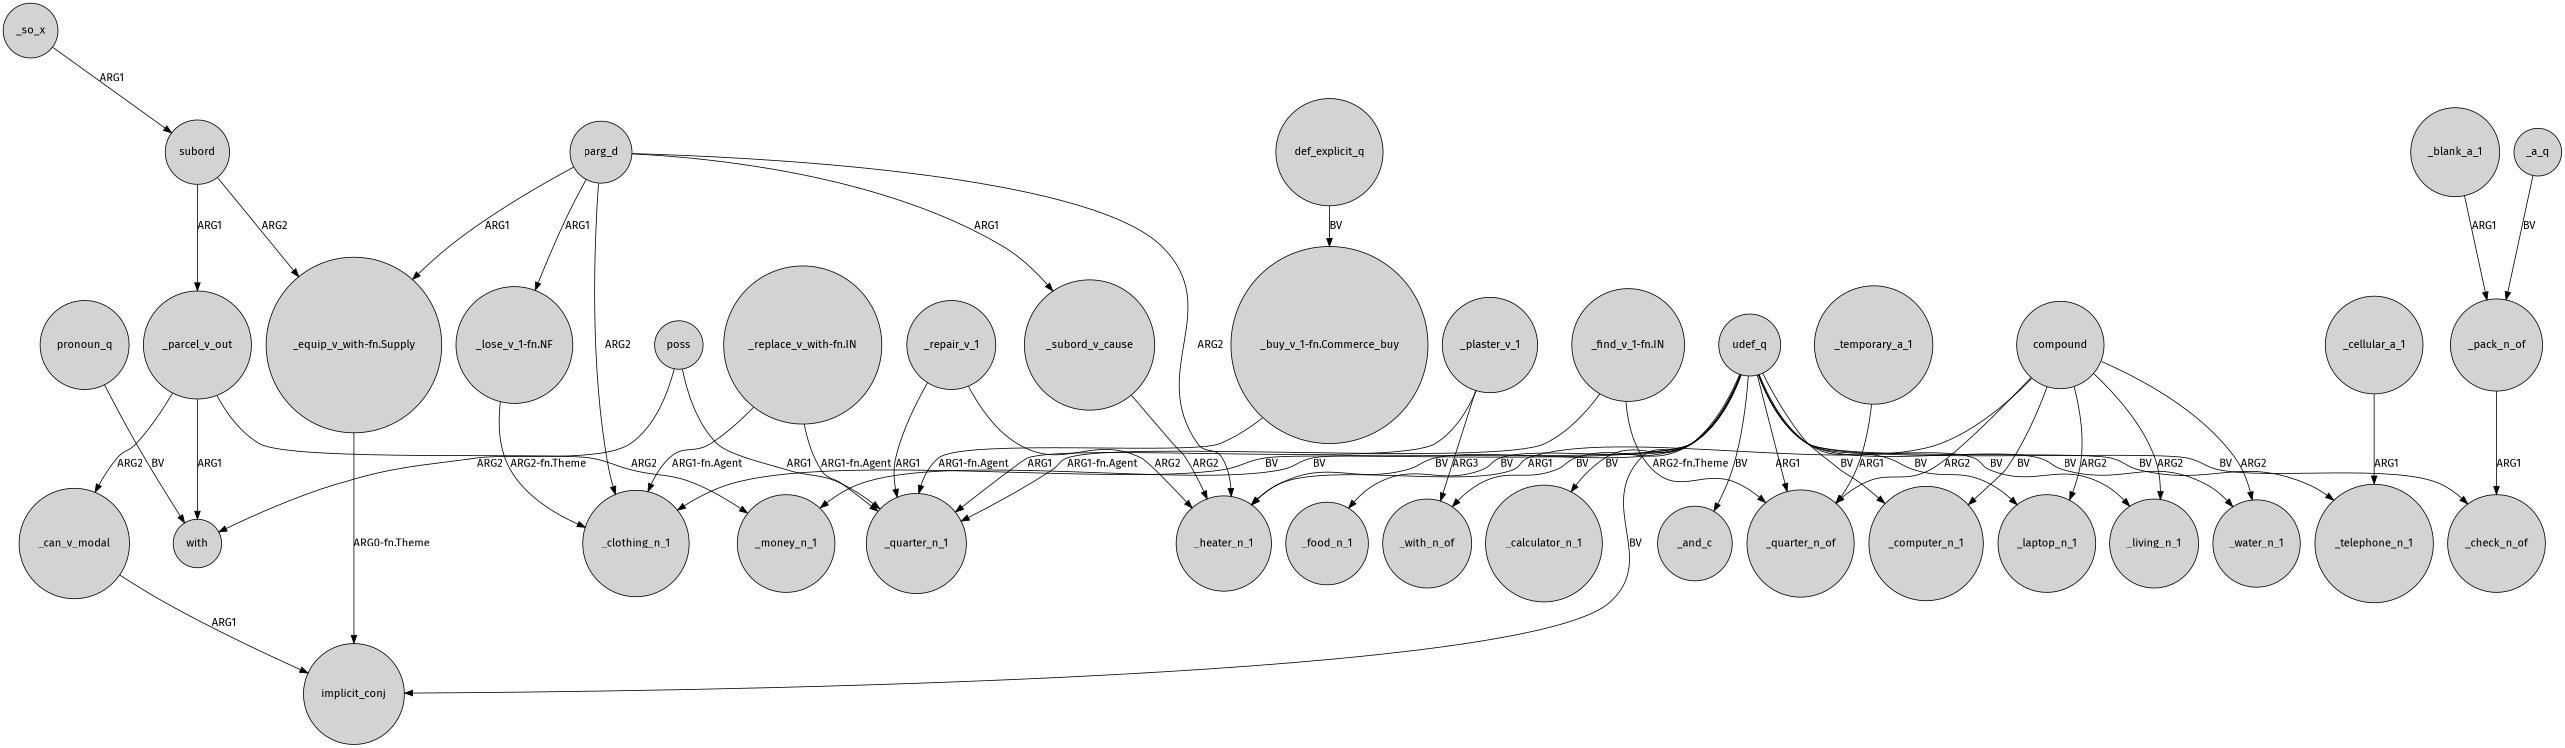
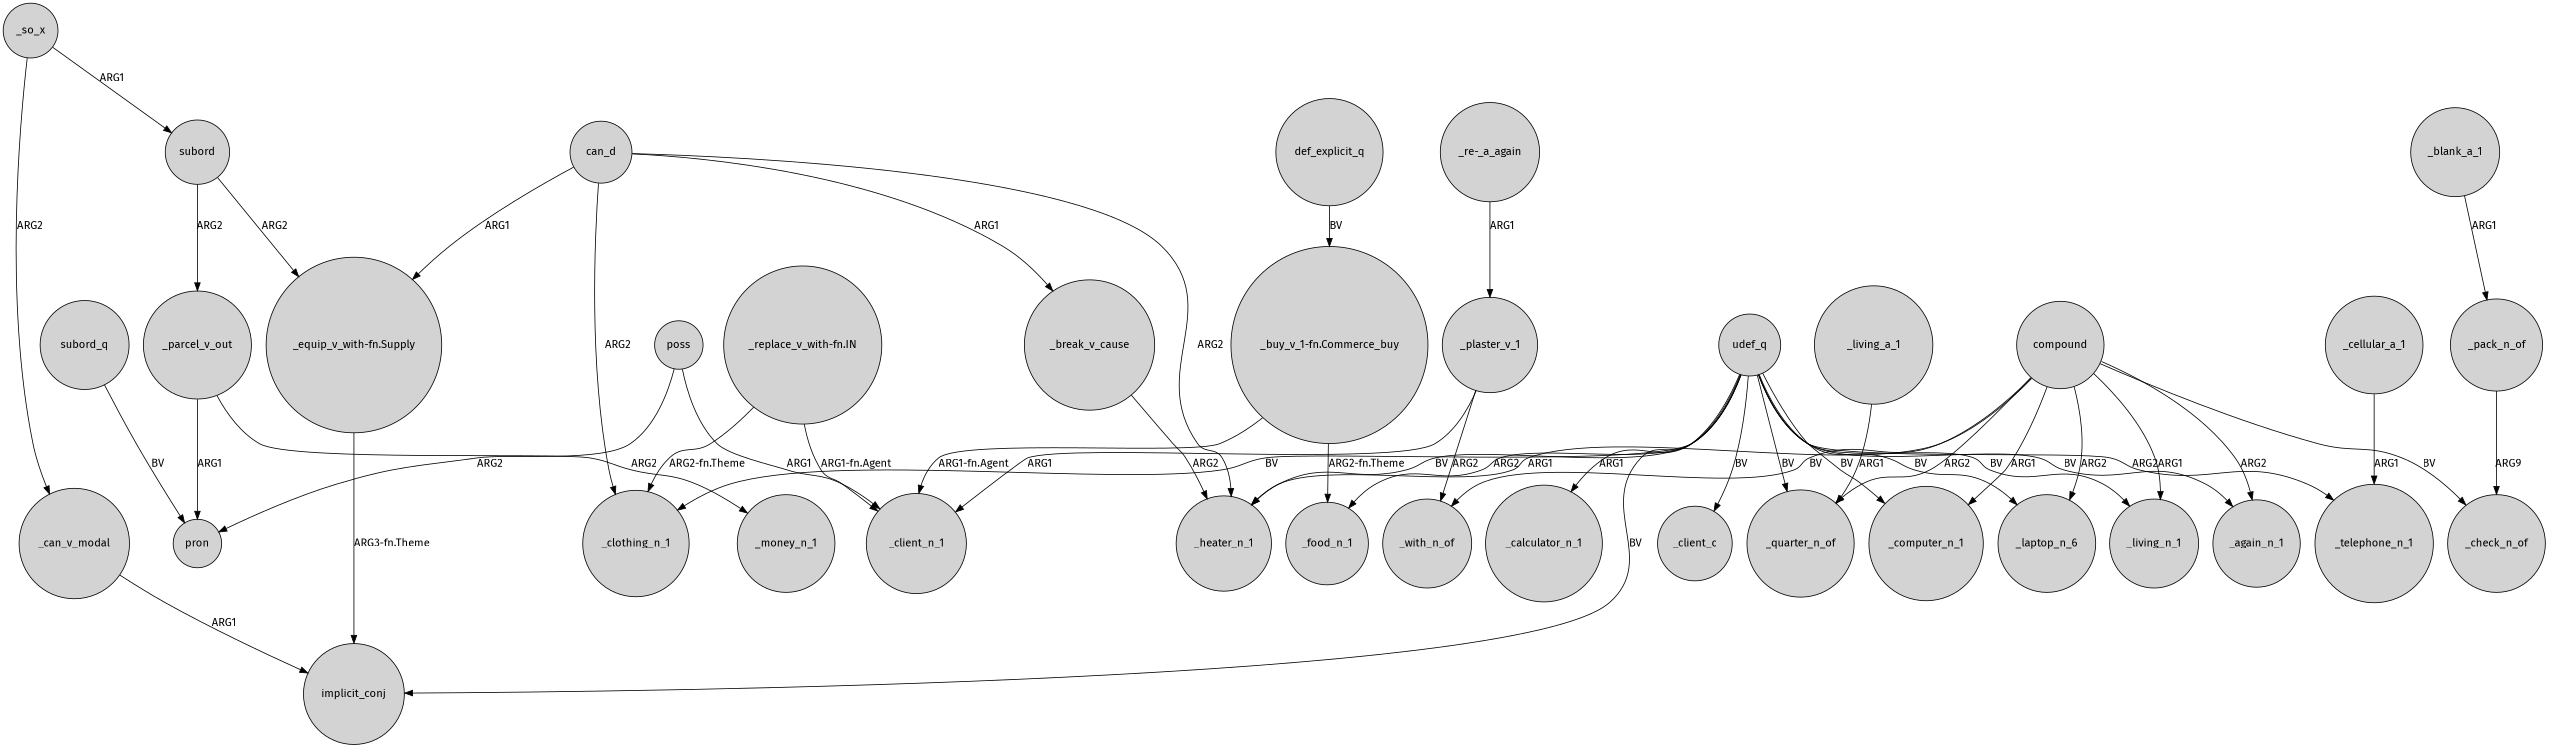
node "parg_d": label "parg_d" -> "can_d"
node "_re-_a_again": added
node "_a_q": removed
edge "subord" -> "_parcel_v_out": label "ARG1" -> "ARG2"
node "pronoun_q": label "pronoun_q" -> "subord_q"
node "_lose_v_1-fn.NF": removed
node "_repair_v_1": removed
node "_subord_v_cause": label "_subord_v_cause" -> "_break_v_cause"
node "_find_v_1-fn.IN": removed
node "_temporary_a_1": label "_temporary_a_1" -> "_living_a_1"
edge "_parcel_v_out" -> "_can_v_modal": now "_so_x" -> "_can_v_modal"
edge "udef_q" -> "_check_n_of": now "compound" -> "_check_n_of"
edge "udef_q" -> "_money_n_1": removed, label "BV"
edge "_replace_v_with-fn.IN" -> "_clothing_n_1": label "ARG1-fn.Agent" -> "ARG2-fn.Theme"
edge "_plaster_v_1" -> "_with_n_of": label "ARG3" -> "ARG2"
edge "udef_q" -> "_food_n_1": label "BV" -> "ARG2"
edge "udef_q" -> "_with_n_of": now "compound" -> "_with_n_of"
edge "udef_q" -> "_calculator_n_1": label "BV" -> "ARG1"
edge "udef_q" -> "_quarter_n_of": label "ARG1" -> "BV"
edge "compound" -> "_computer_n_1": label "BV" -> "ARG1"
edge "udef_q" -> "_telephone_n_1": label "BV" -> "ARG2"
edge "compound" -> "_living_n_1": label "ARG2" -> "ARG1"
edge "_pack_n_of" -> "_check_n_of": label "ARG1" -> "ARG9"
edge "_buy_v_1-fn.Commerce_buy" -> "_food_n_1": added, label "ARG2-fn.Theme"
node "with": label "with" -> "pron"
edge "_equip_v_with-fn.Supply" -> "implicit_conj": label "ARG0-fn.Theme" -> "ARG3-fn.Theme"
node "_quarter_n_1": label "_quarter_n_1" -> "_client_n_1"
node "_and_c": label "_and_c" -> "_client_c"
node "_laptop_n_1": label "_laptop_n_1" -> "_laptop_n_6"
node "_water_n_1": label "_water_n_1" -> "_again_n_1"
